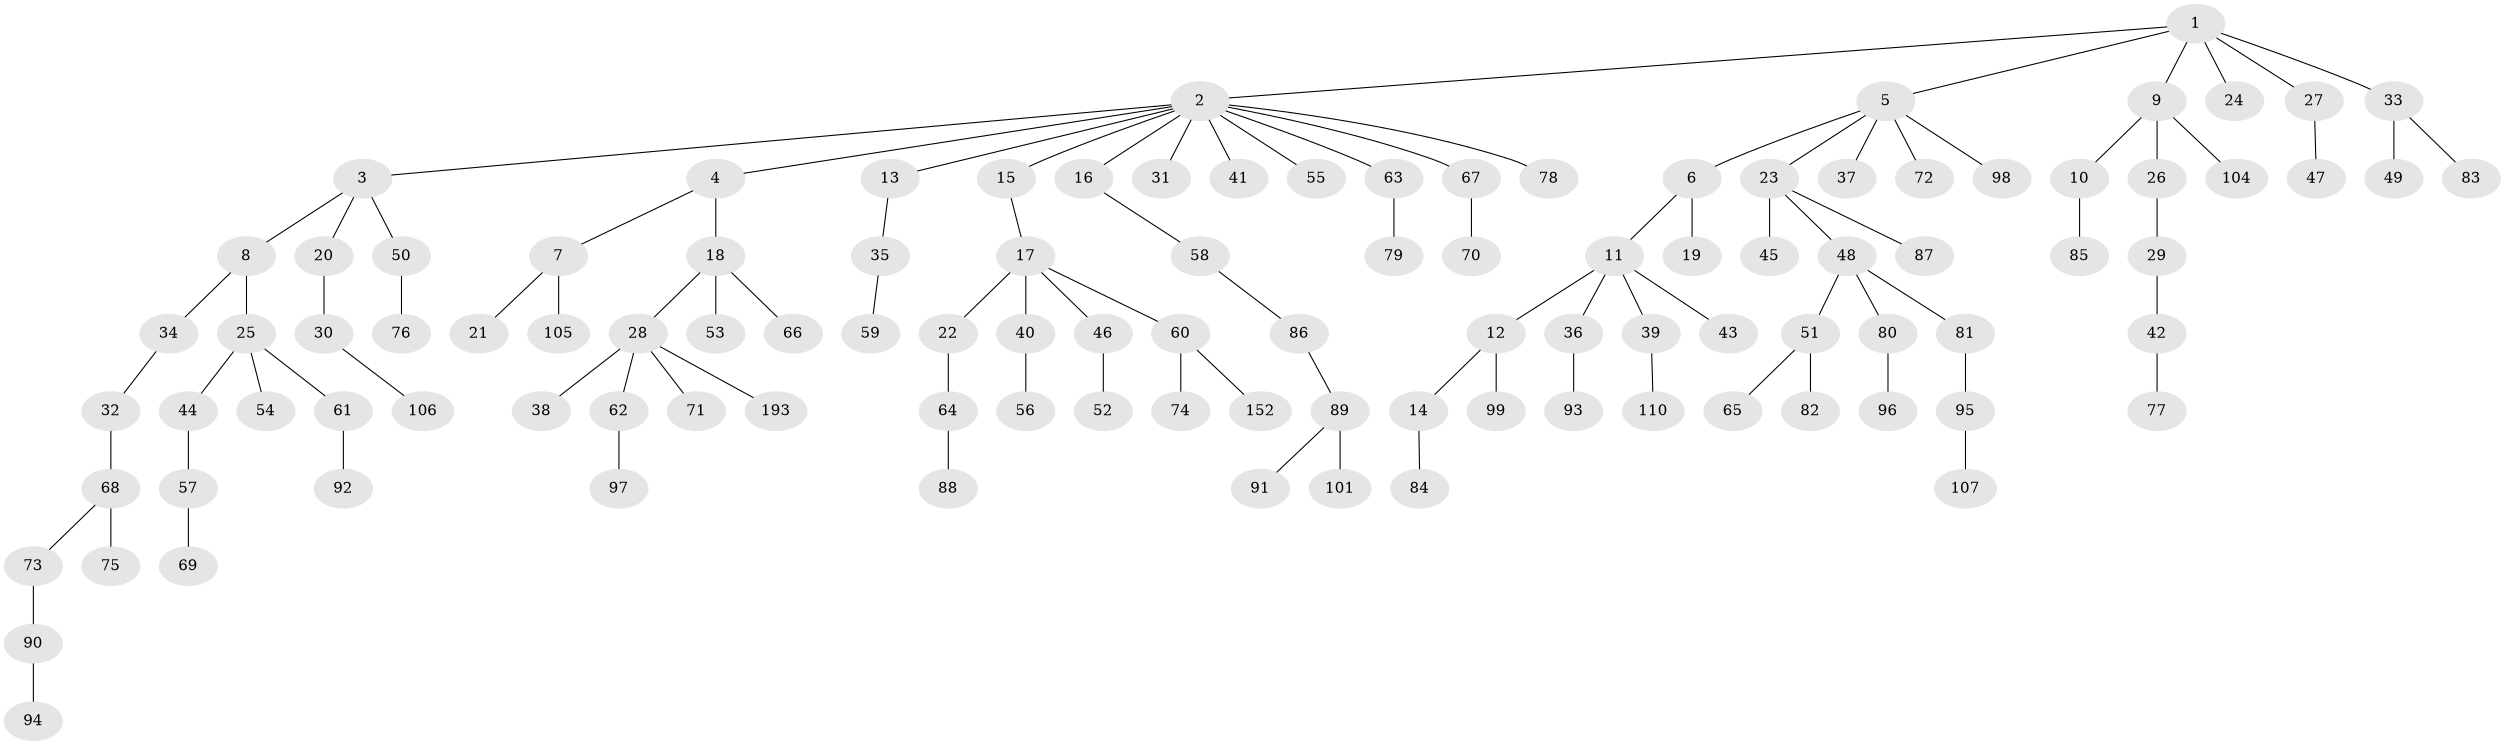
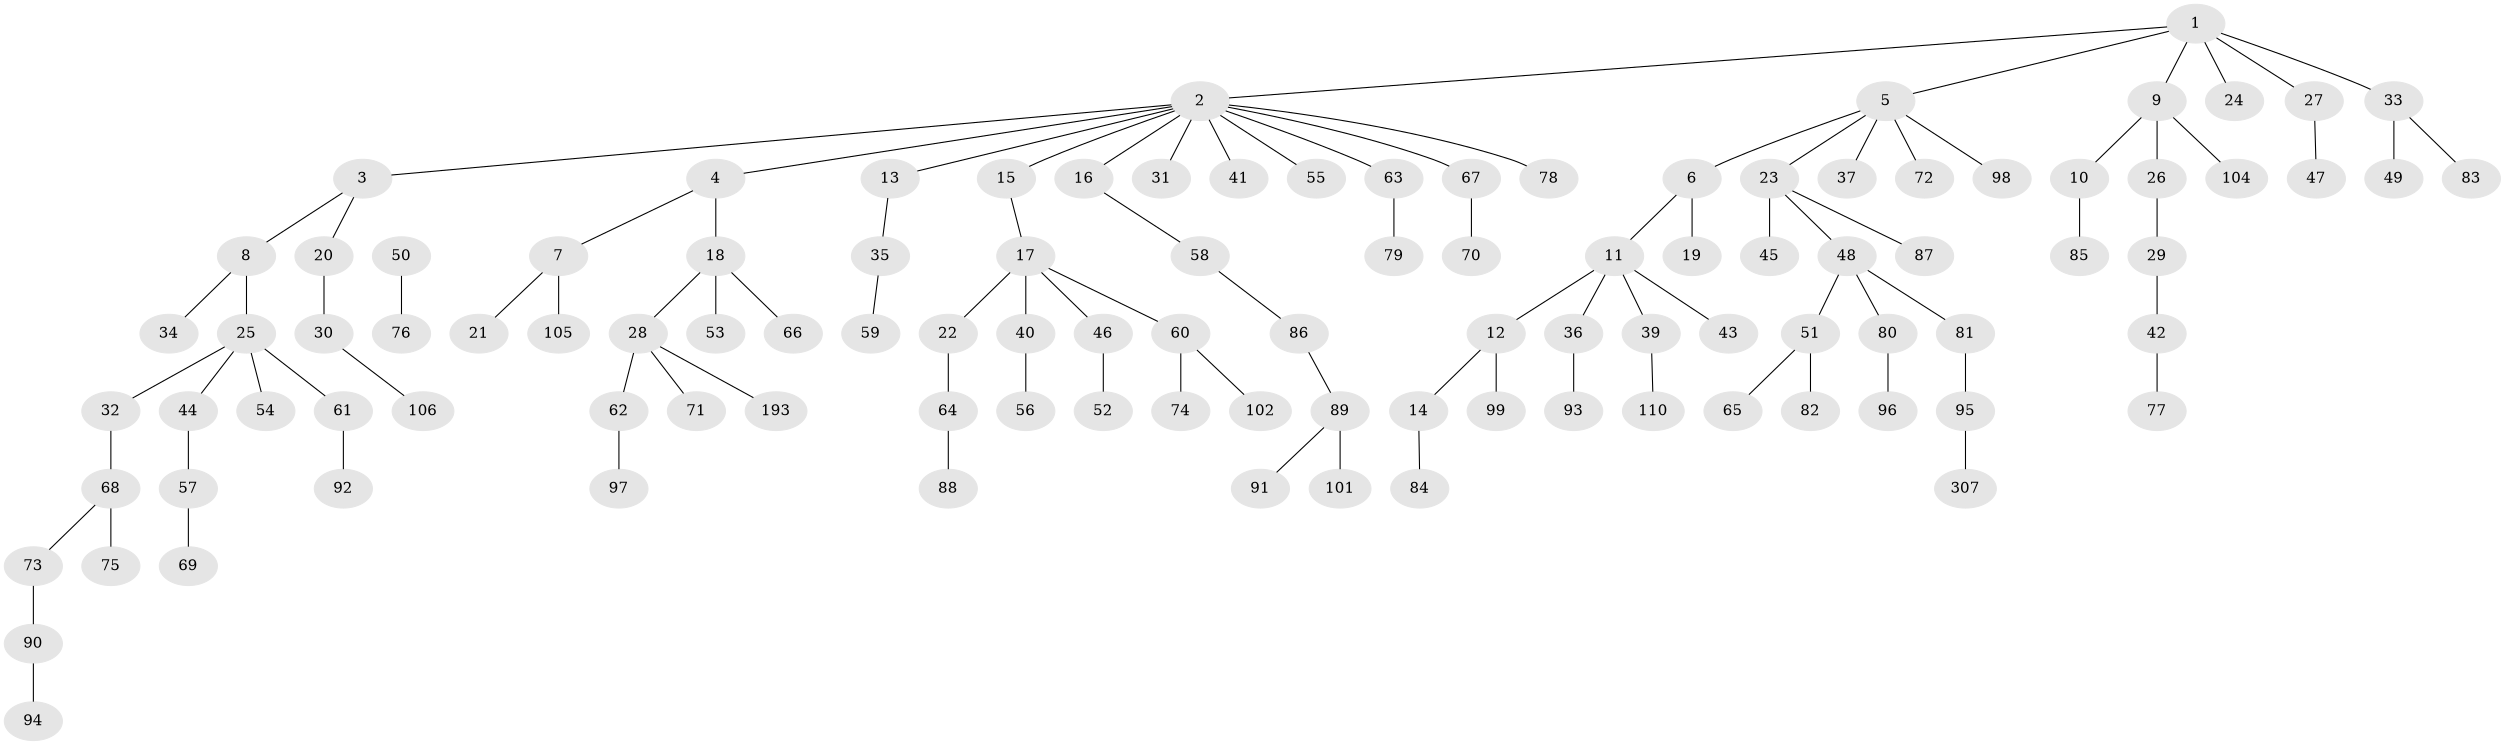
edge "3" -- "50": removed
edge "34" -- "32": now "25" -- "32"
node "38": removed
node "152": label "152" -> "102"
node "107": label "107" -> "307"
